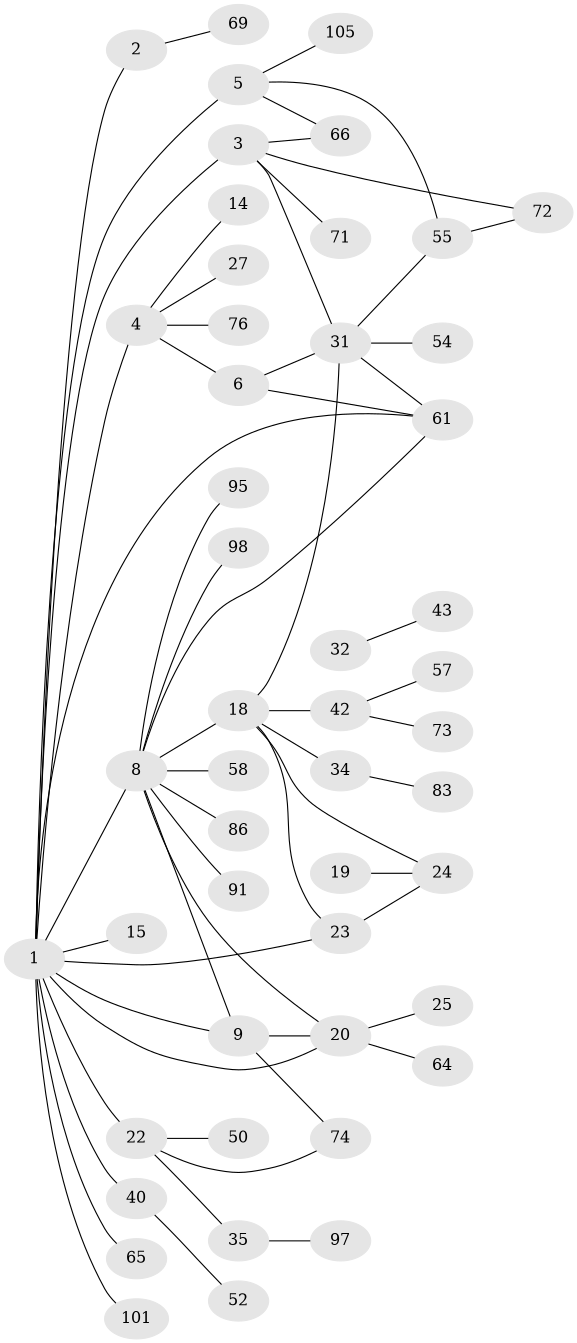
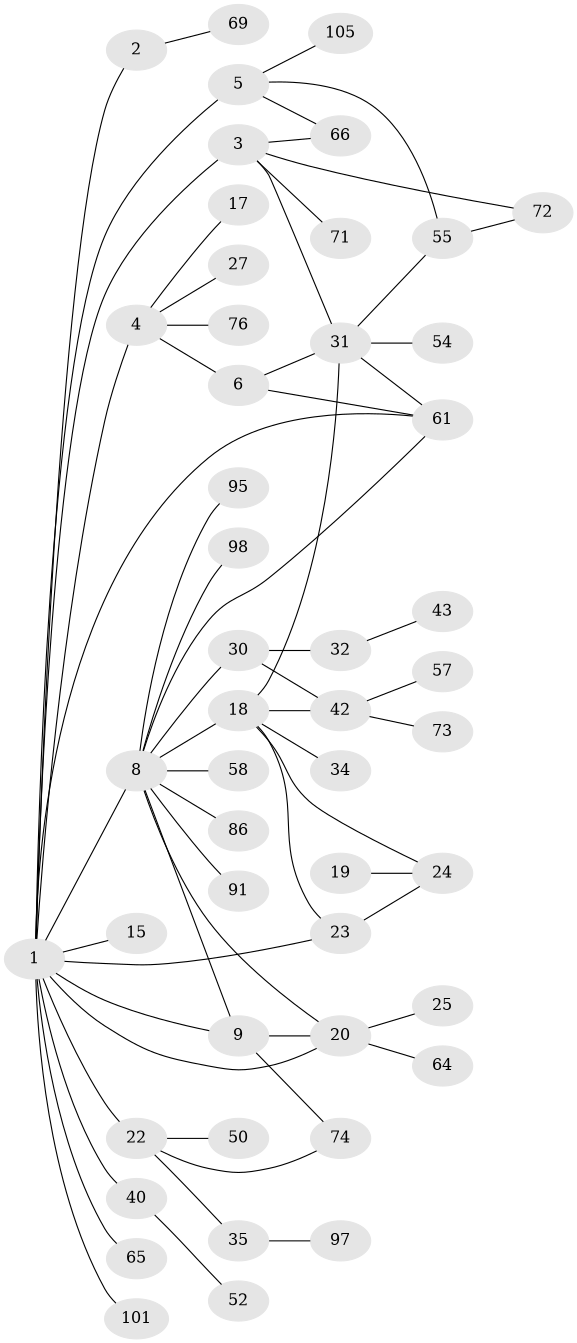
node "14": label "14" -> "17"
node "30": added
node "83": removed
